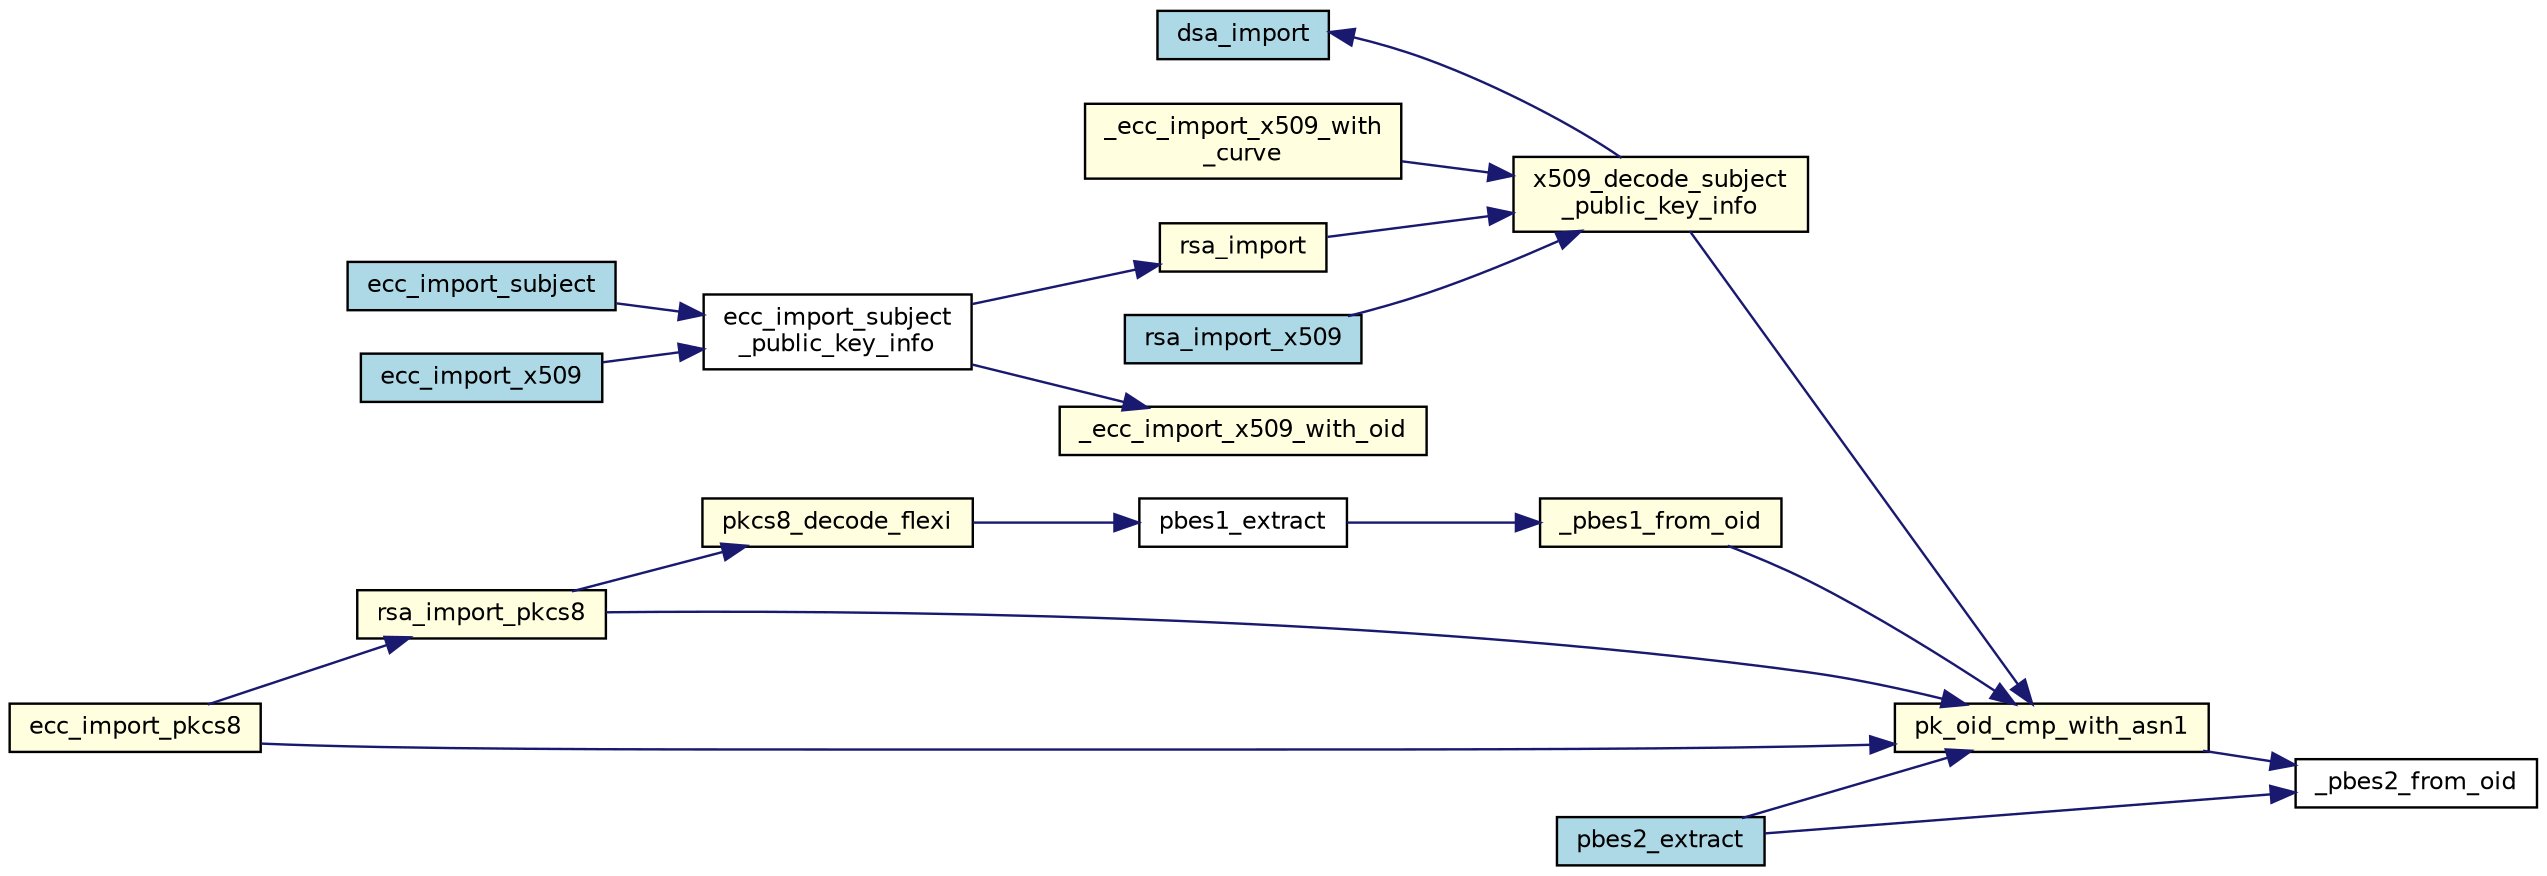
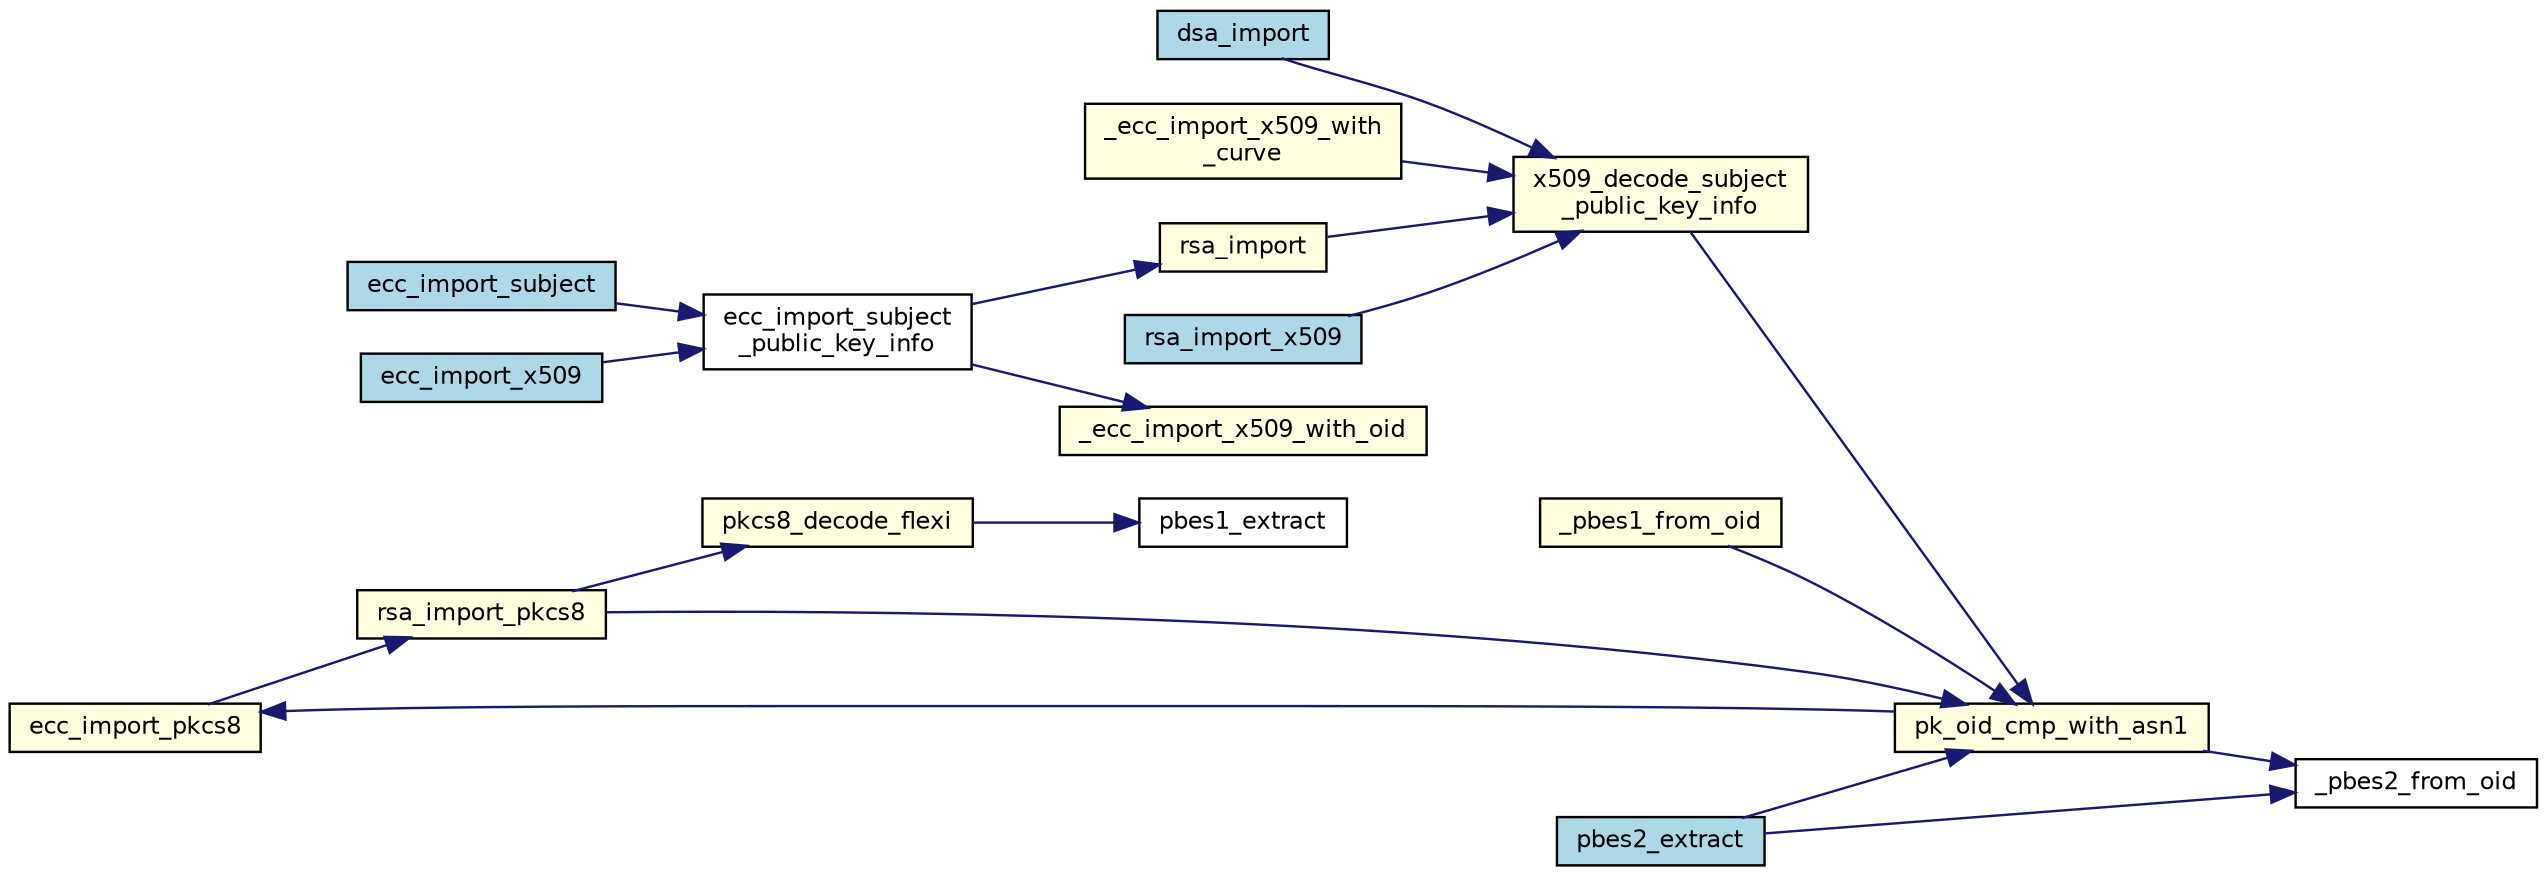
edge "x509_decode_subject _public_key_info" -> "dsa_import": reversed
edge "pbes1_extract" -> "_pbes1_from_oid": removed
edge "ecc_import_pkcs8" -> "pk_oid_cmp_with_asn1": reversed
